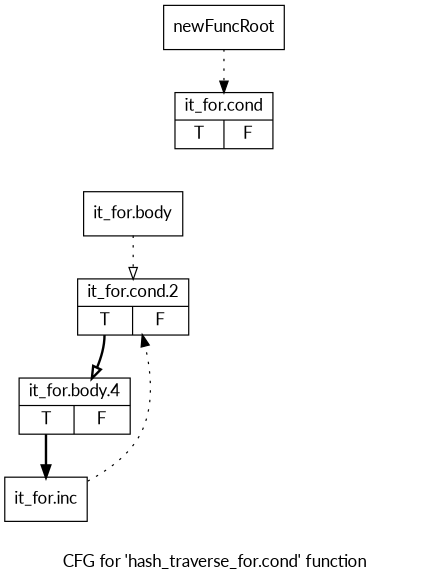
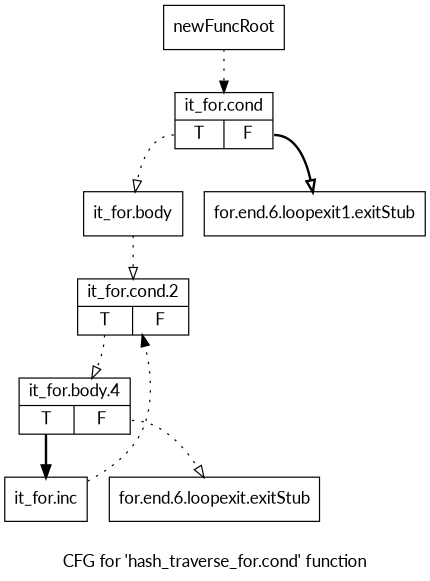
edge "it_for.cond" -> "it_for.body": added
node "for.end.6.loopexit1.exitStub": added
edge "it_for.cond.2" -> "it_for.body.4": style bold -> dotted
node "for.end.6.loopexit.exitStub": added
